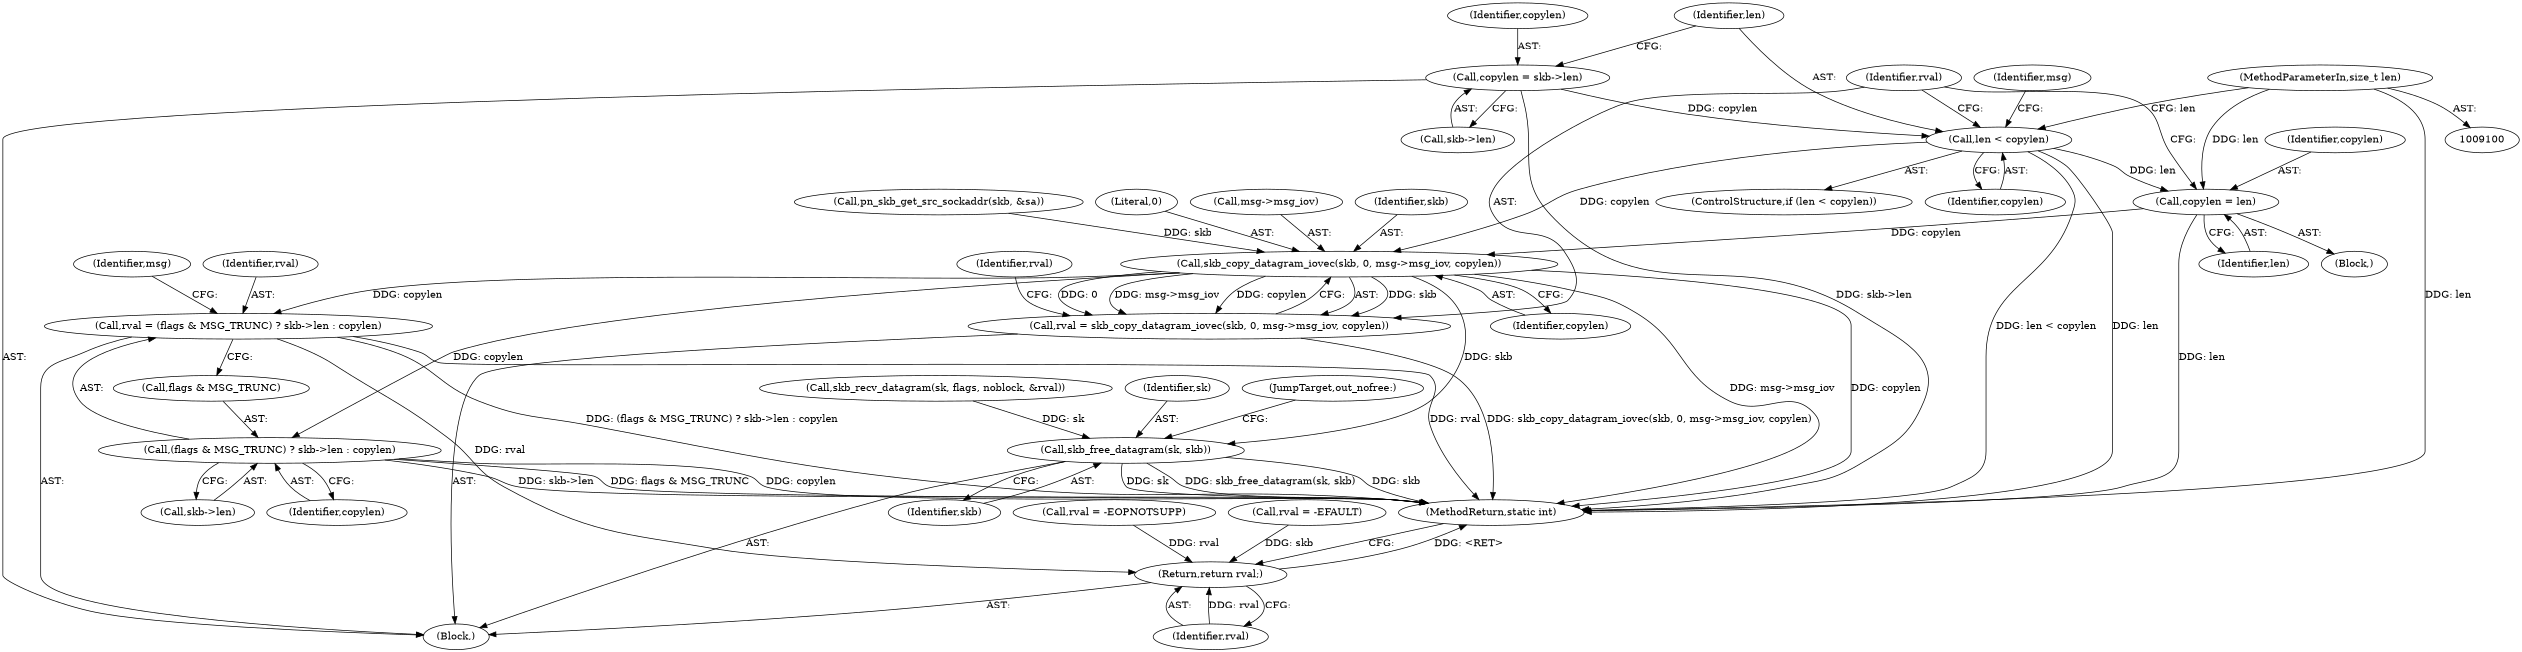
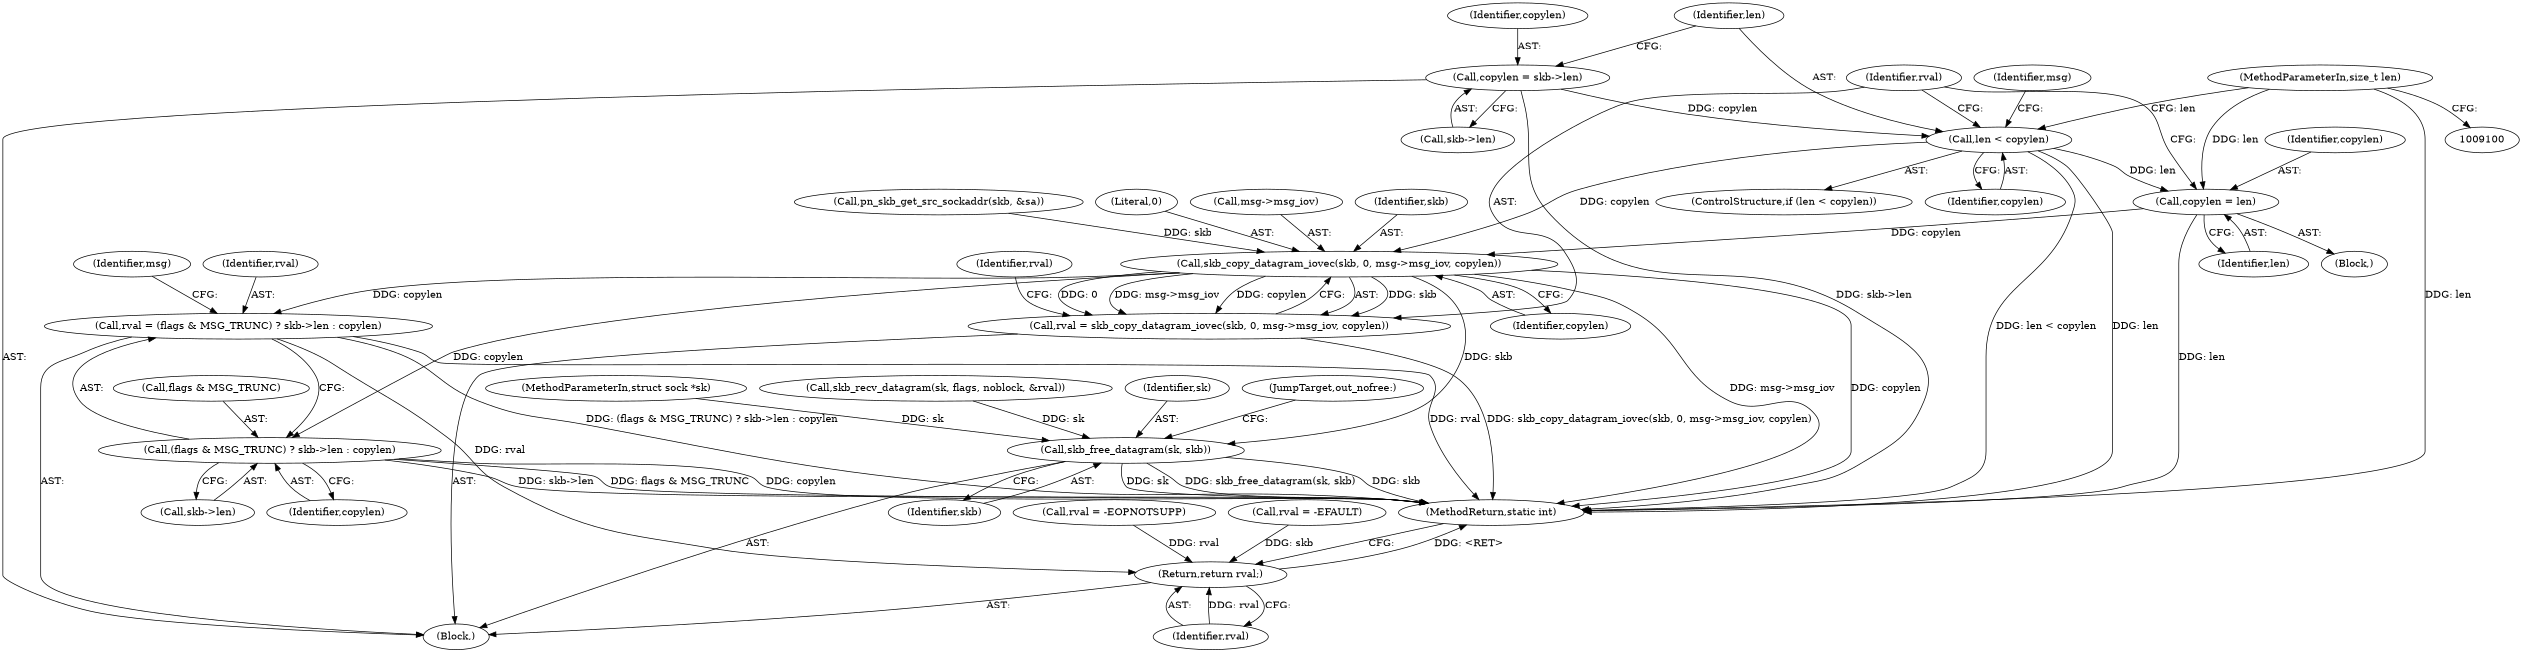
edge "(MethodParameterIn,size_t len)" -> "1009100": label "AST: " -> "CFG: "
edge "(Call,rval = (flags & MSG_TRUNC) ? skb->len : copylen)" -> "(Call,flags & MSG_TRUNC)": now "(Call,rval = (flags & MSG_TRUNC) ? skb->len : copylen)" -> "(Call,(flags & MSG_TRUNC) ? skb->len : copylen)"
node "(MethodParameterIn,struct sock *sk)": added
